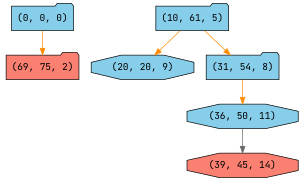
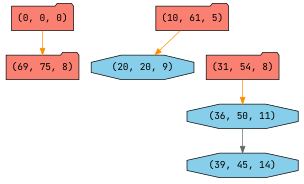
node "(0, 0, 0)": fillcolor skyblue -> salmon
node "(10, 61, 5)": fillcolor skyblue -> salmon
edge "(10, 61, 5)" -> "(31, 54, 8)": removed
node "(69, 75, 2)": label "(69, 75, 2)" -> "(69, 75, 8)"
node "(31, 54, 8)": fillcolor skyblue -> salmon
node "(39, 45, 14)": fillcolor salmon -> skyblue
